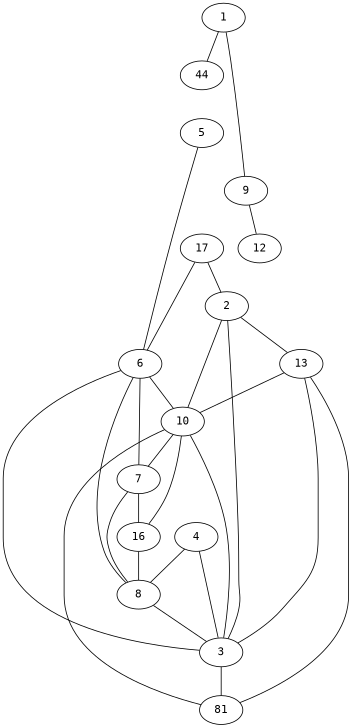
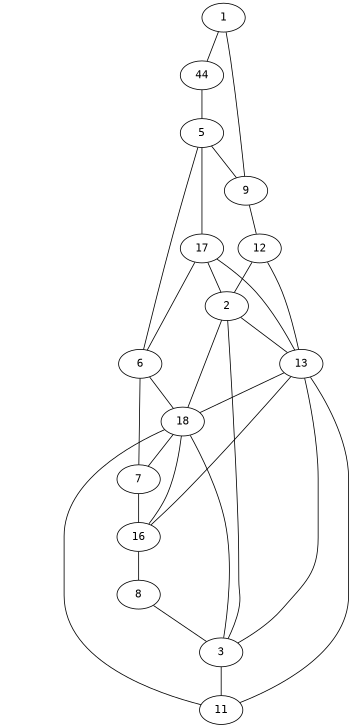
edge "44" -- "5": added
edge "5" -- "9": added
edge "5" -- "17": added
edge "12" -- "2": added
edge "17" -- "13": added
edge "12" -- "13": added
node "10": label "10" -> "18"
edge "13" -- "16": added
edge "6" -- "8": removed
edge "7" -- "8": removed
node "4": removed
edge "6" -- "3": removed
node "81": label "81" -> "11"
